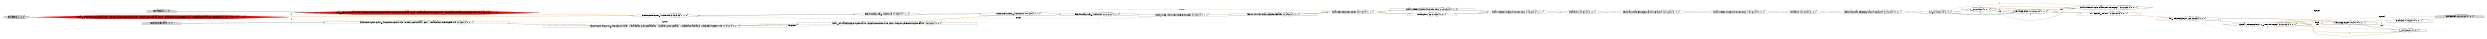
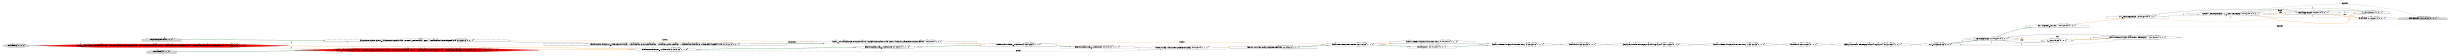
edge "int i = 0@@@22@@@['0', '0', '1']" -> "i++@@@24@@@['0', '0', '1']": reversed
